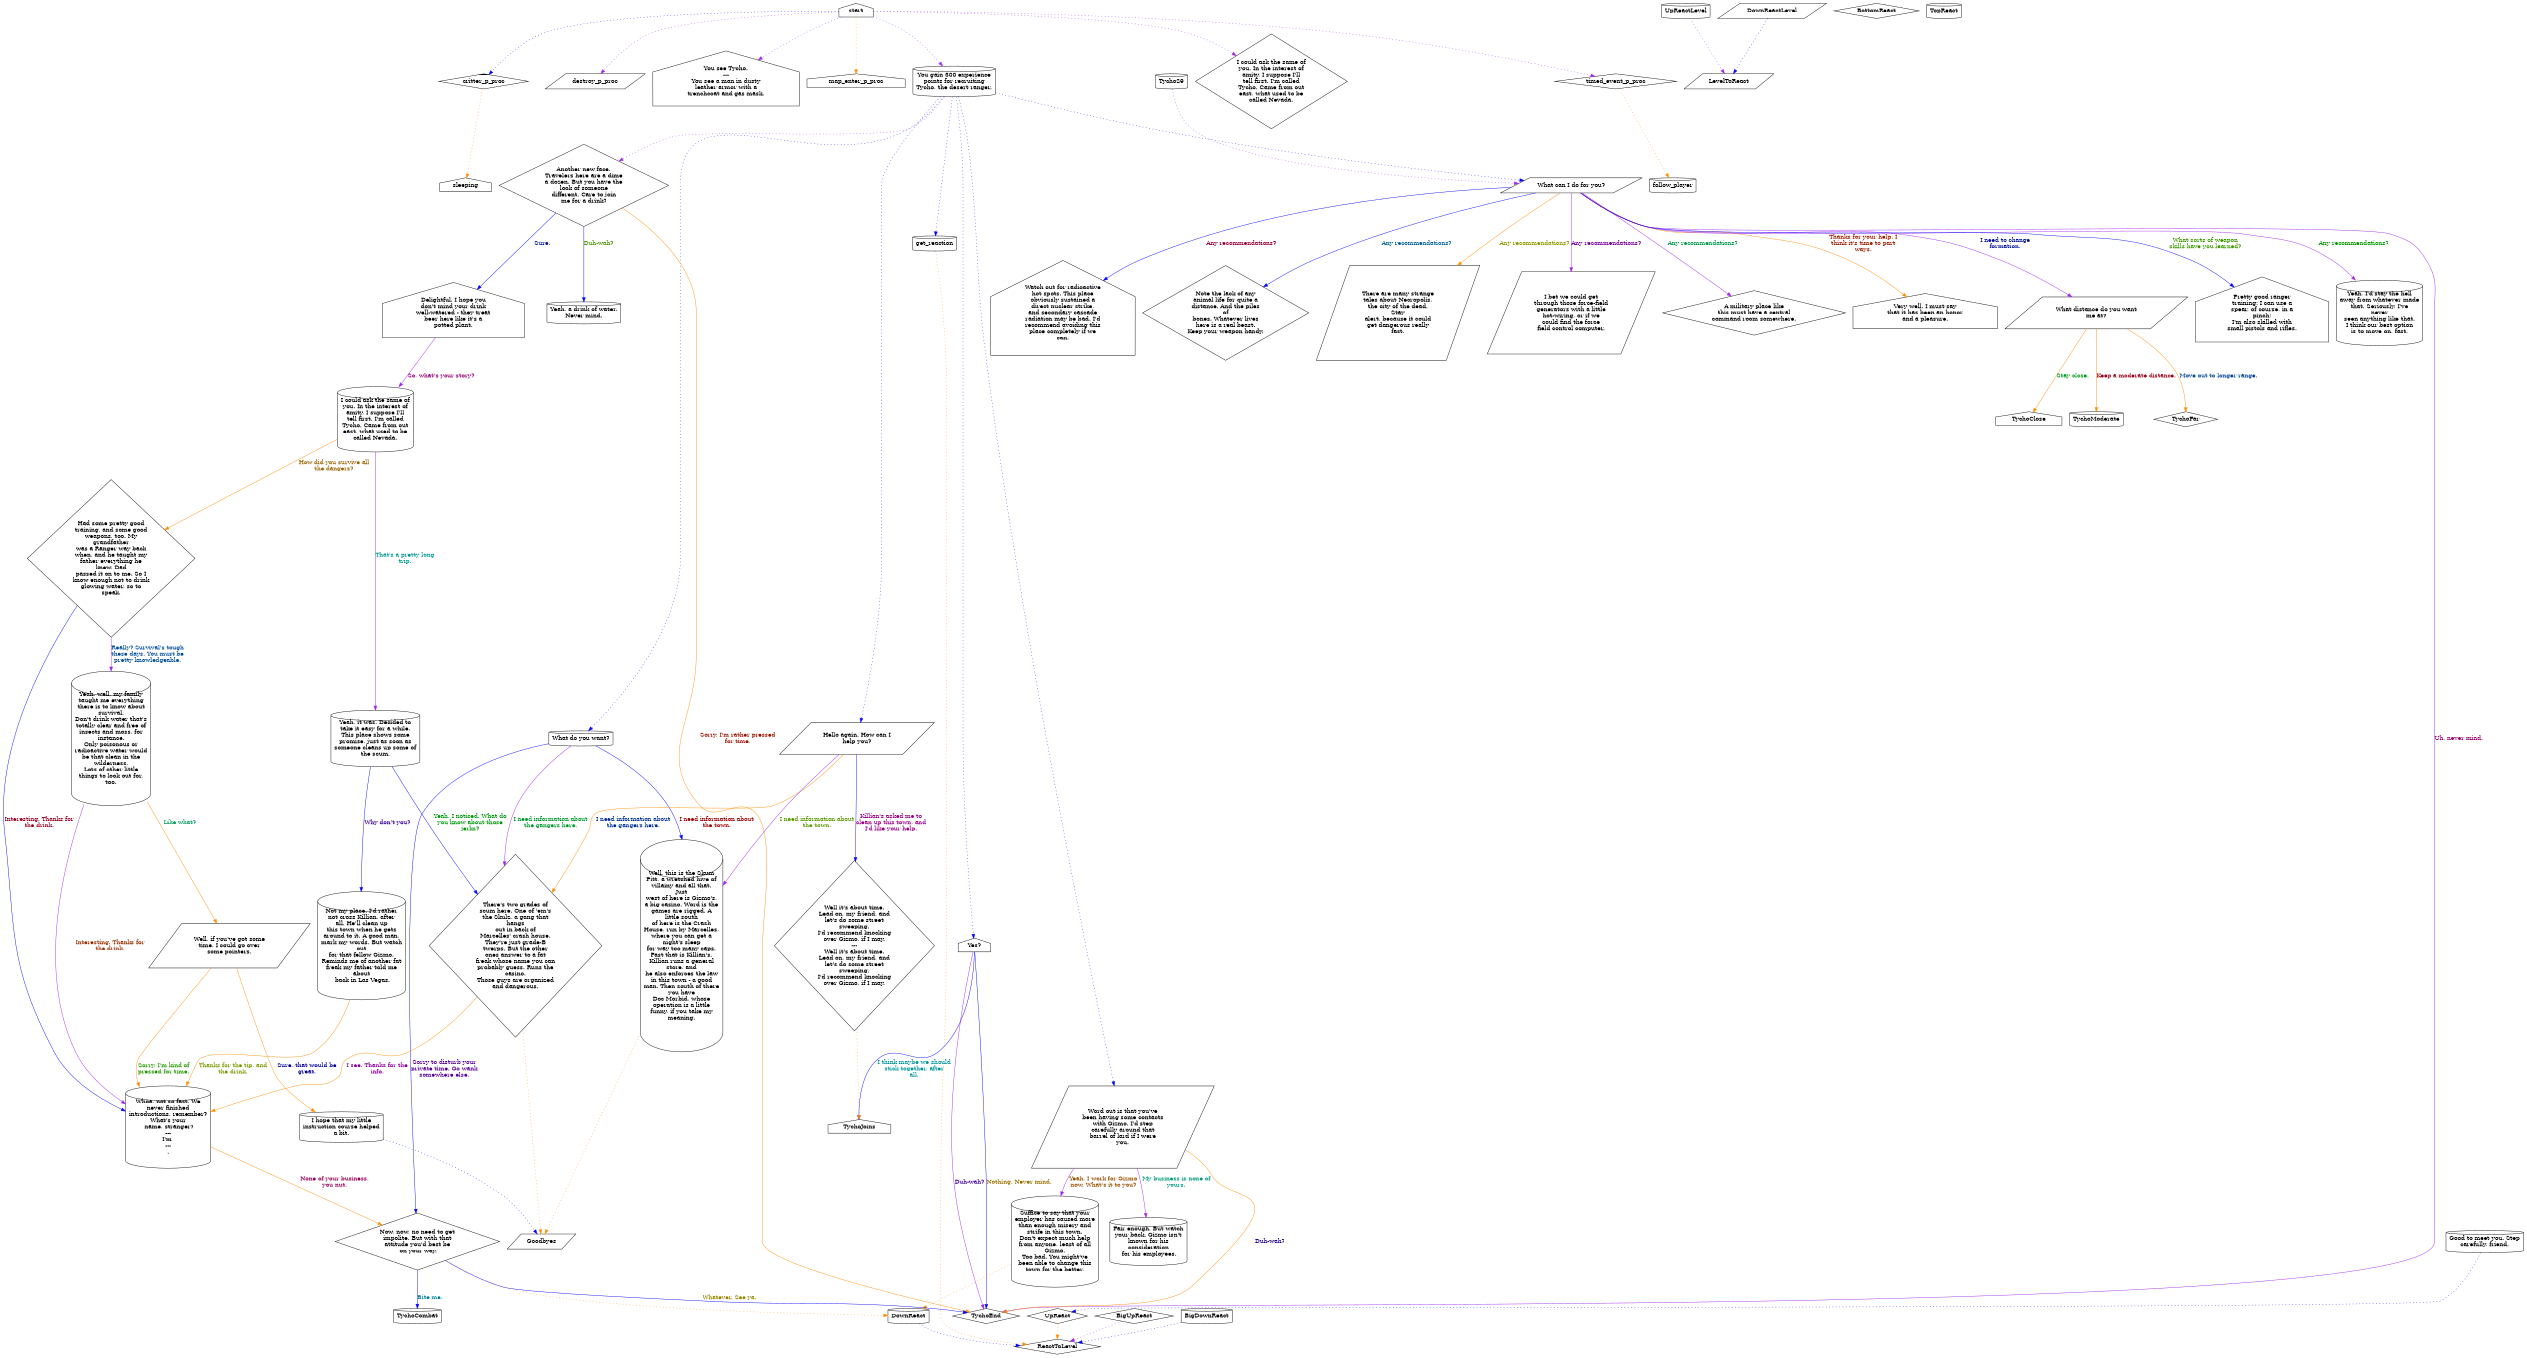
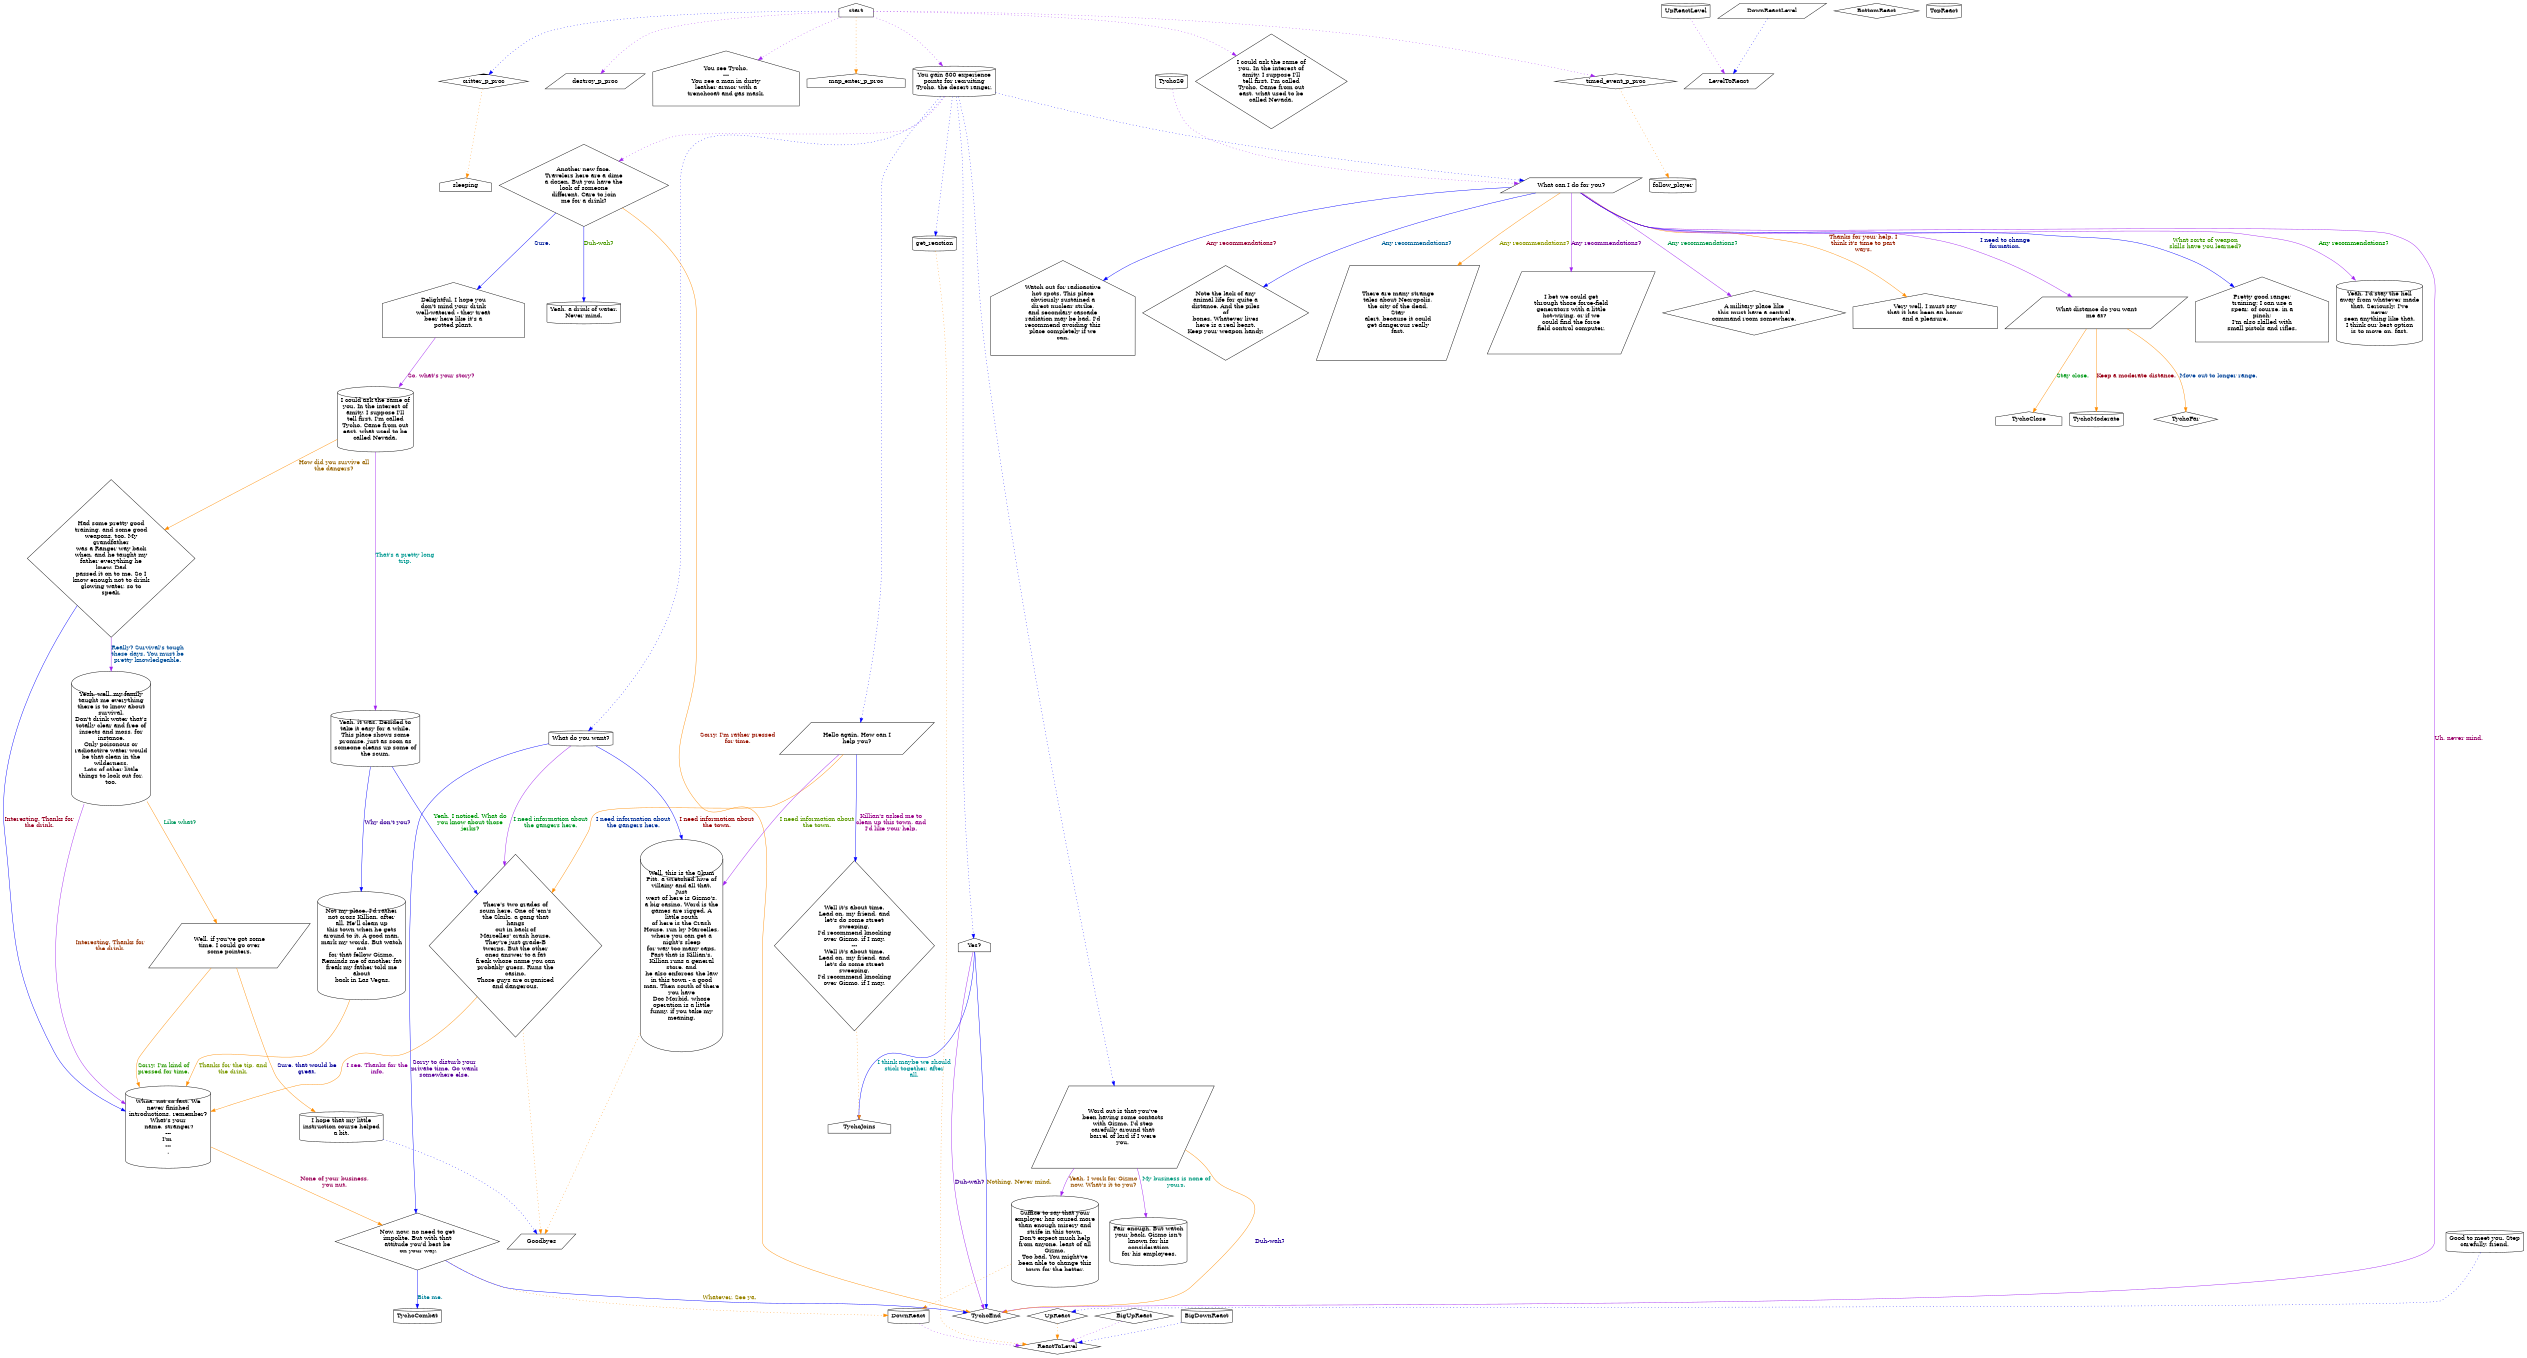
edge "DownReact" -> "ReactToLevel": color blue -> purple
